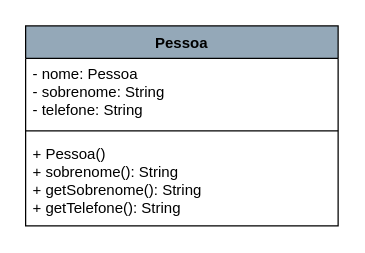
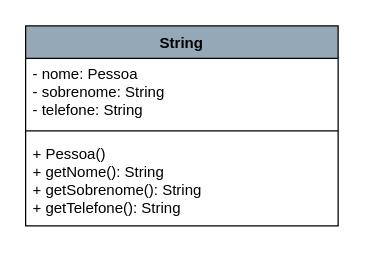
node "Pessoa": label "Pessoa" -> "String"
node "+ Pessoa() + sobrenome(): String + getSobrenome(): String + getTelefone(): String": label "+ Pessoa() + sobrenome(): String + getSobrenome(): String + getTelefone(): String" -> "+ Pessoa() + getNome(): String + getSobrenome(): String + getTelefone(): String"
